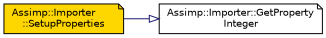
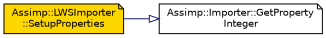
node "Assimp::Importer ::SetupProperties": label "Assimp::Importer ::SetupProperties" -> "Assimp::LWSImporter ::SetupProperties"
